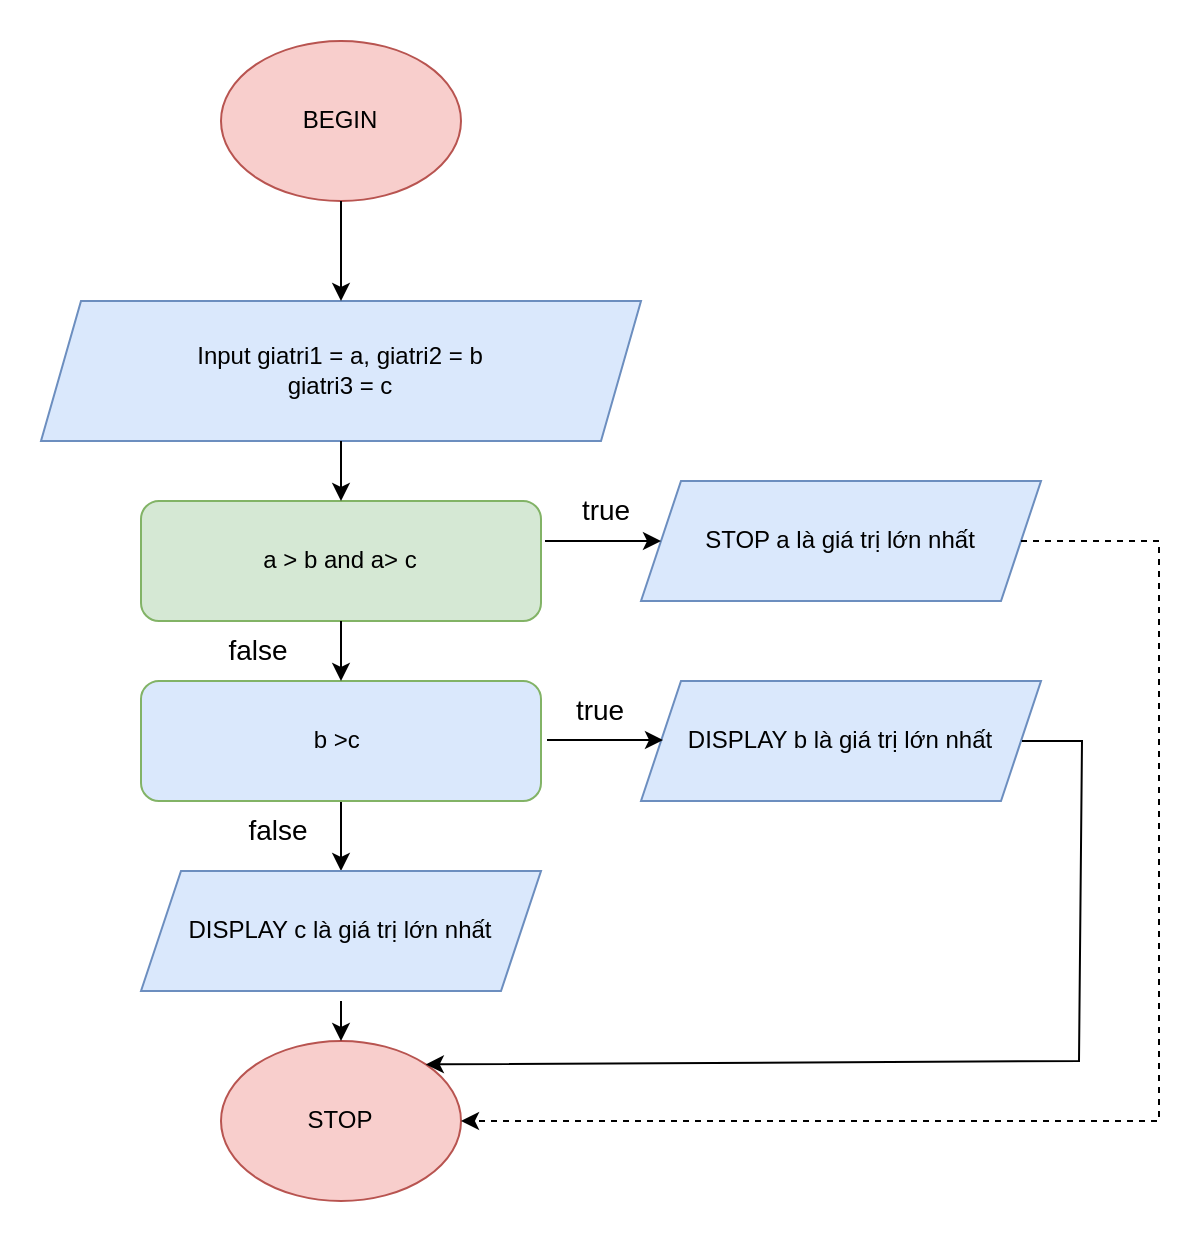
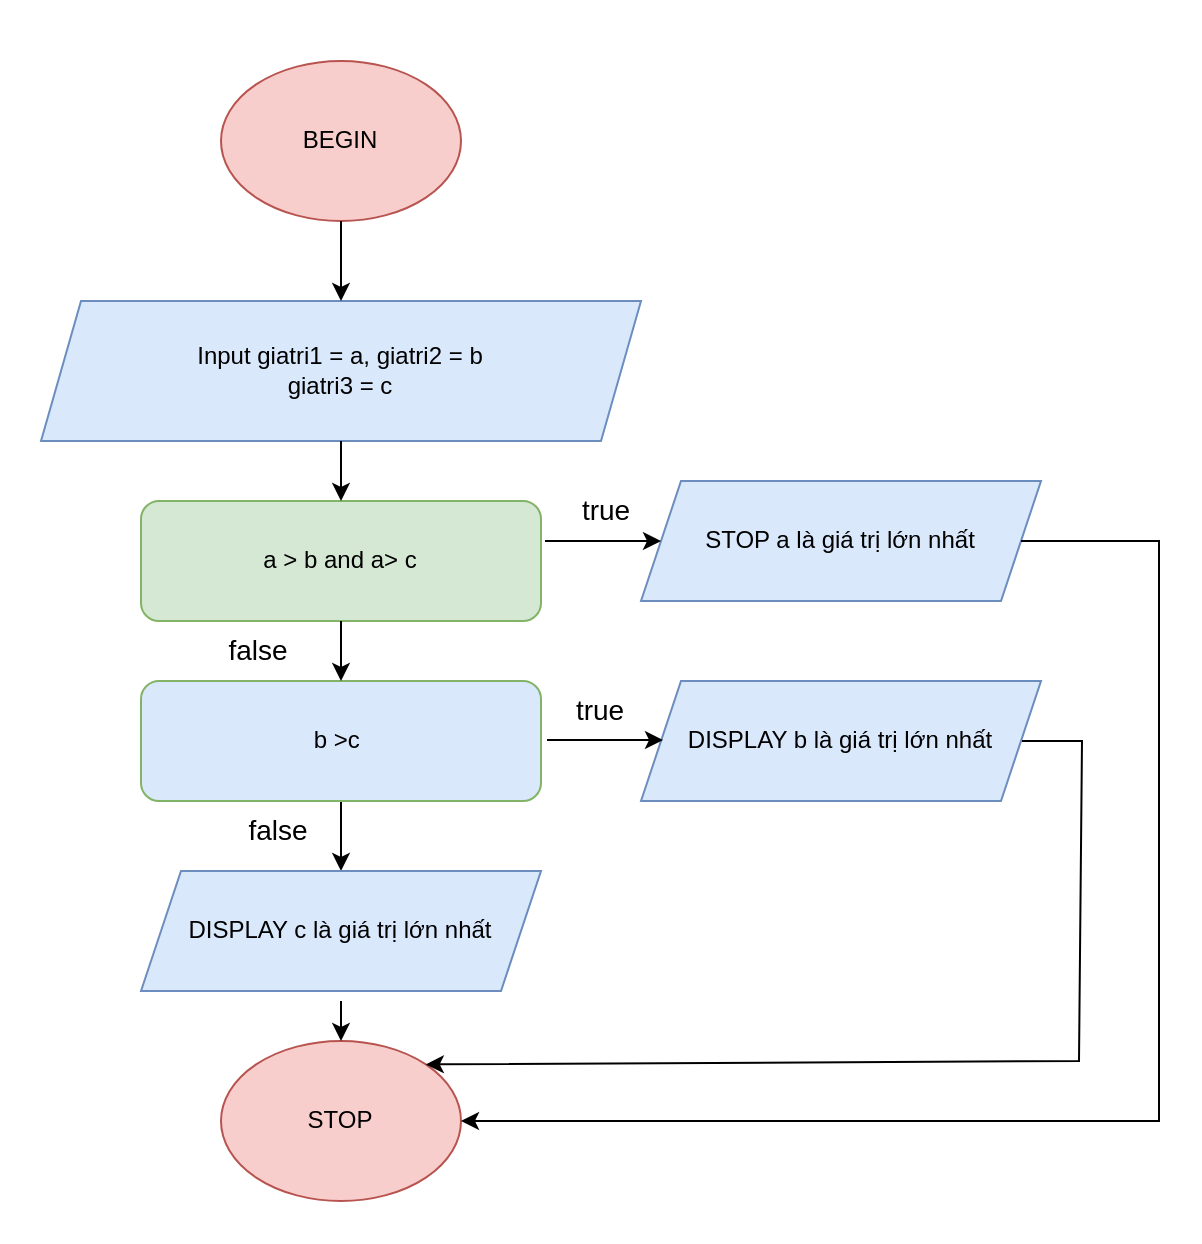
node "BEGIN": moved (341, 121) -> (341, 141)
edge "STOP a là giá trị lớn nhất" -> "STOP": style dashed -> solid
